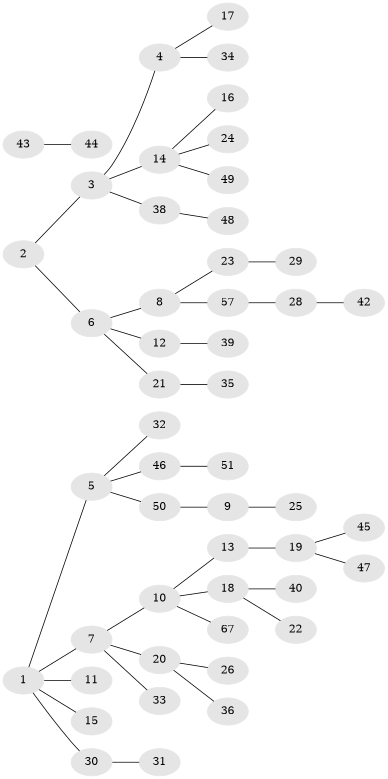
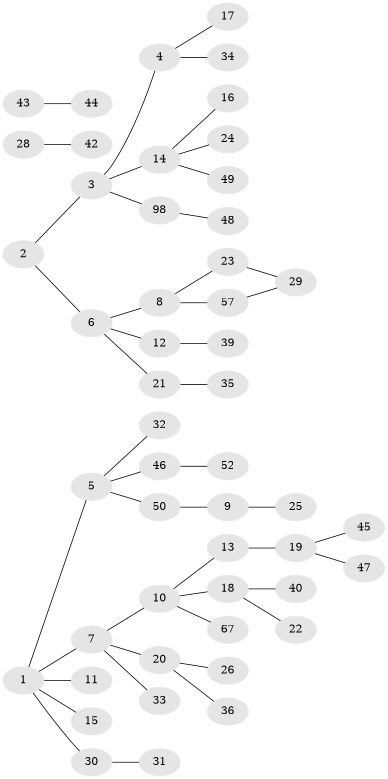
node "38": label "38" -> "98"
edge "57" -- "28": now "57" -- "29"
node "51": label "51" -> "52"
